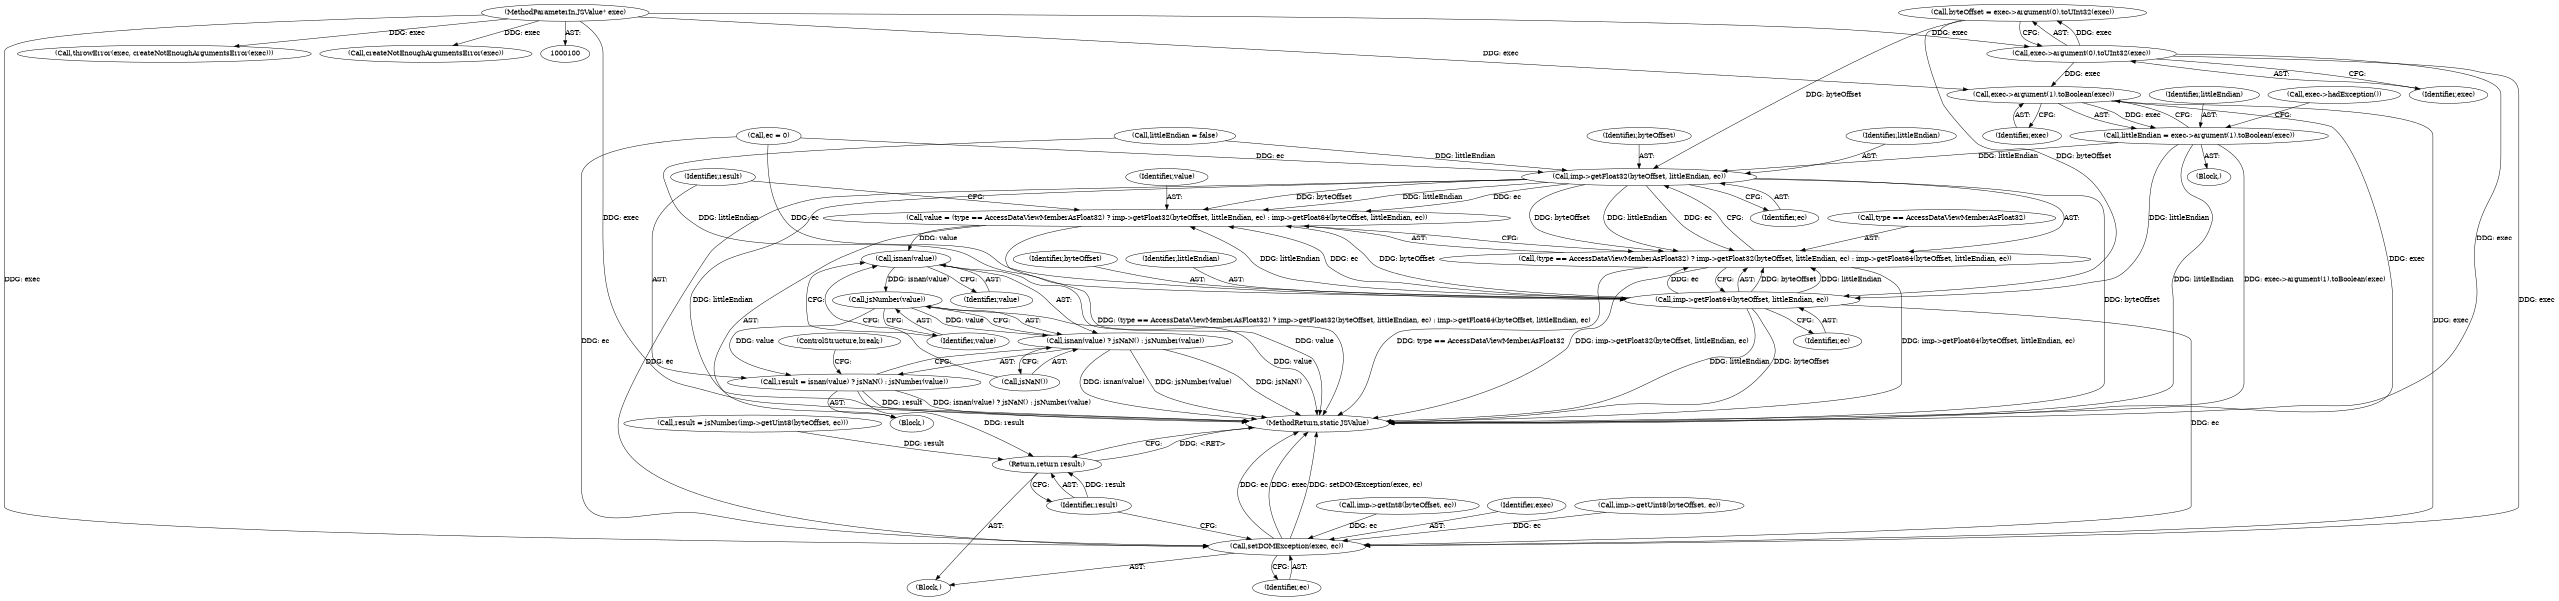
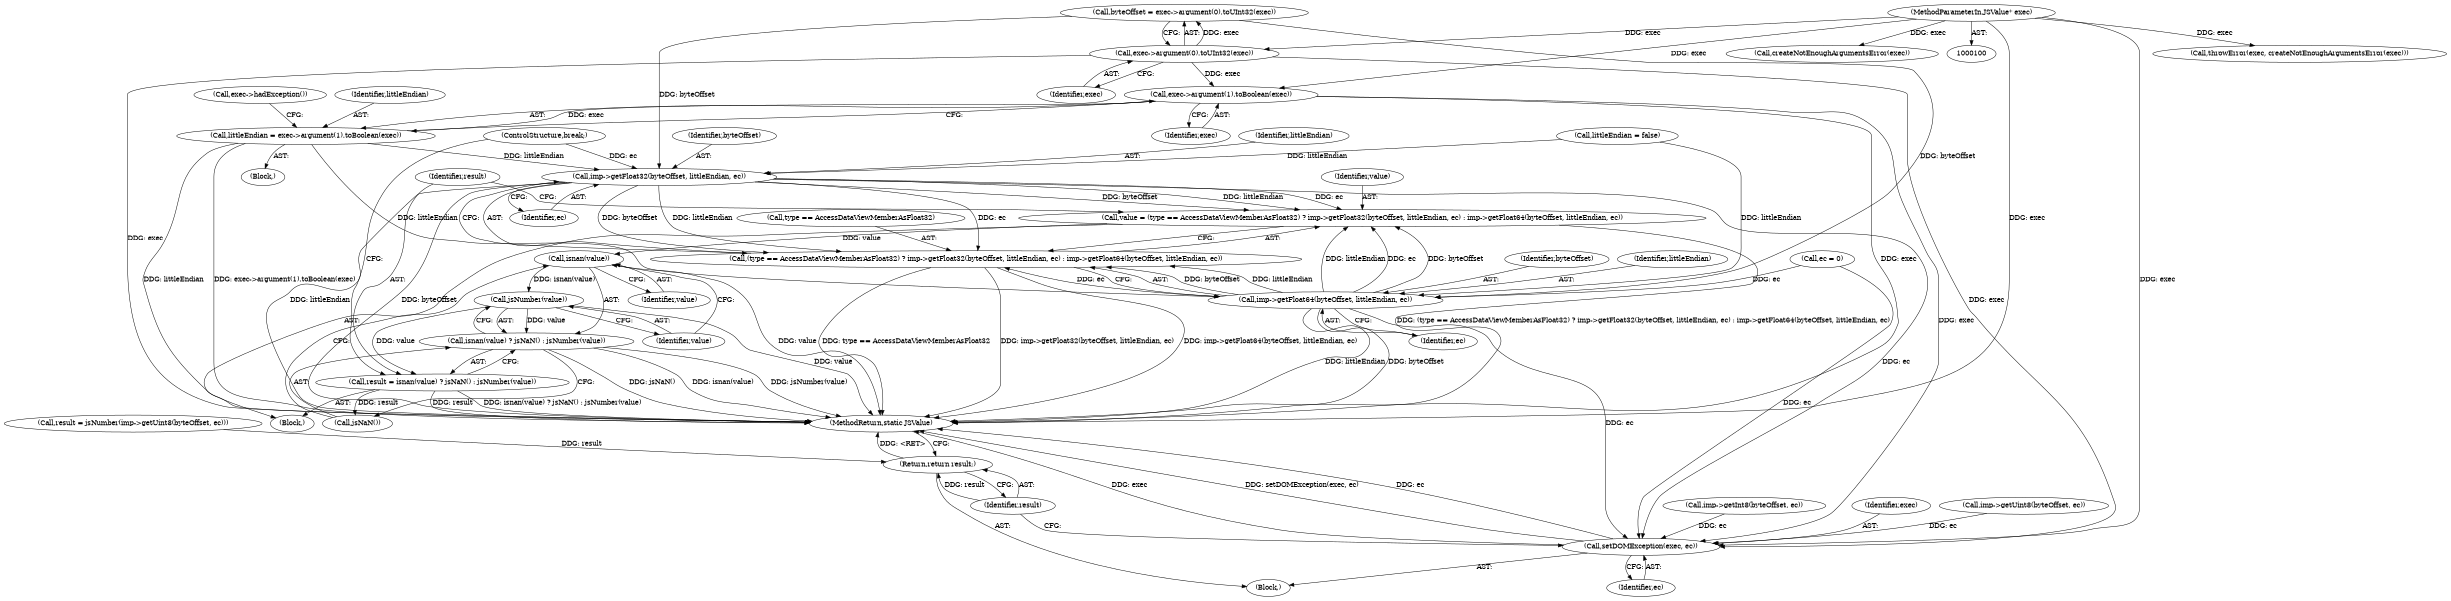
edge "(Call,ec = 0)" -> "(Call,imp->getFloat32(byteOffset, littleEndian, ec))": now "(ControlStructure,break;)" -> "(Call,imp->getFloat32(byteOffset, littleEndian, ec))"
edge "(Call,result = isnan(value) ? jsNaN() : jsNumber(value))" -> "(Return,return result;)": now "(Call,result = isnan(value) ? jsNaN() : jsNumber(value))" -> "(Call,jsNaN())"
